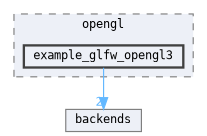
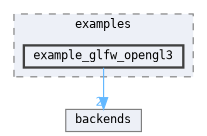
cluster "opengl": label "opengl" -> "examples"
